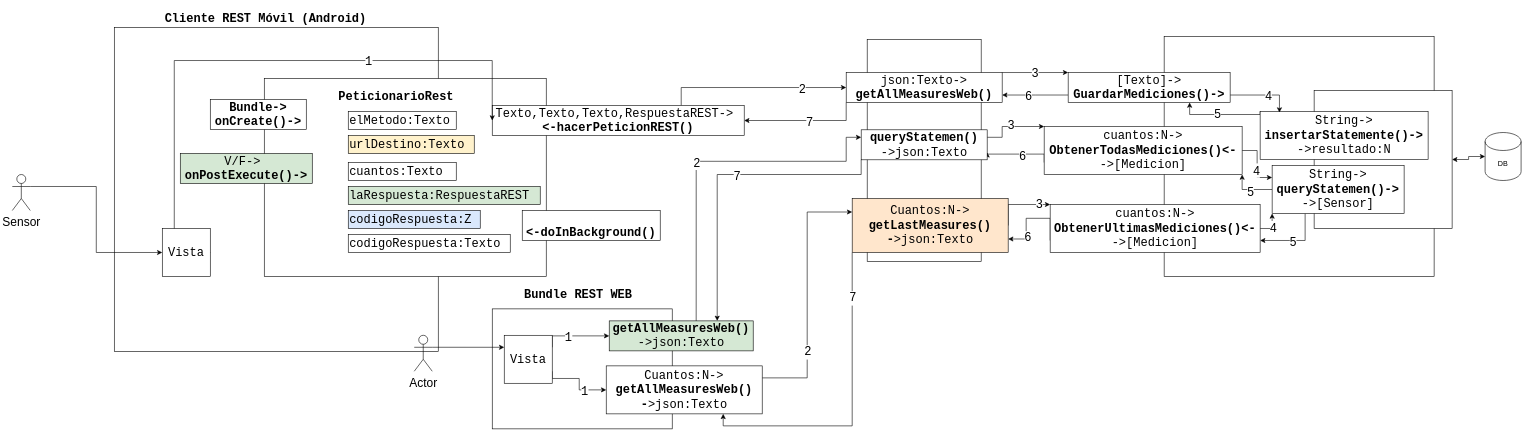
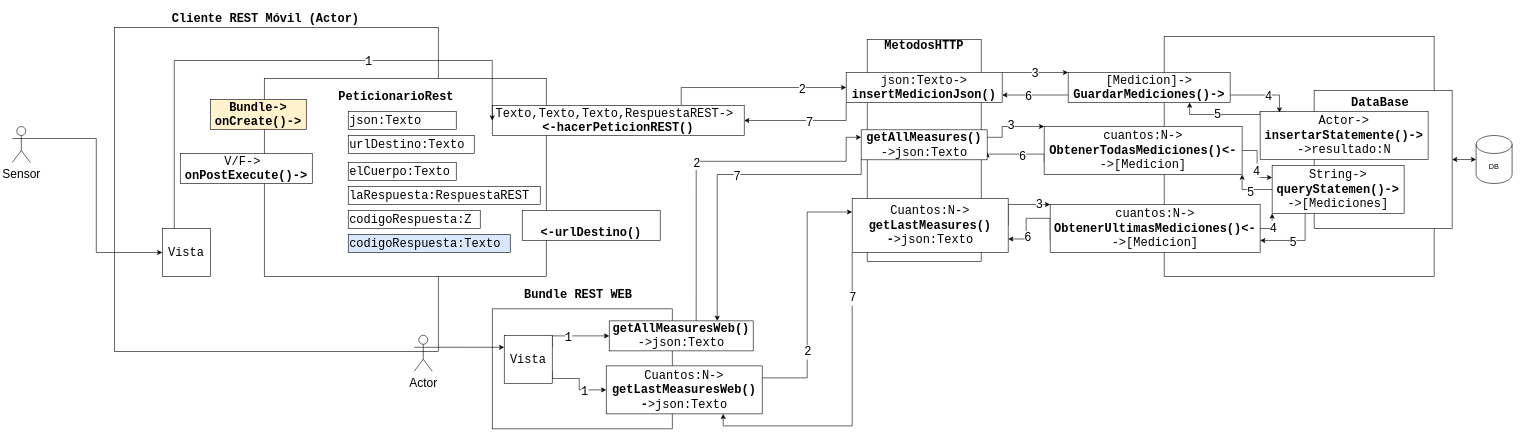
node "Cliente REST Móvil (Android)": label "Cliente REST Móvil (Android)" -> "Cliente REST Móvil (Actor)"
node "MetodosHTTP": added
node "json:Texto-> getAllMeasuresWeb()": label "json:Texto-> getAllMeasuresWeb()" -> "json:Texto-> insertMedicionJson()"
node "[Texto]-> GuardarMediciones()->": label "[Texto]-> GuardarMediciones()->" -> "[Medicion]-> GuardarMediciones()->"
node "DataBase": added
node "Bundle-> onCreate()->": fillcolor #ffffff -> #fff2cc
node "elMetodo:Texto": label "elMetodo:Texto" -> "json:Texto"
node "String-> insertarStatemente()-> ->resultado:N": label "String-> insertarStatemente()-> ->resultado:N" -> "Actor-> insertarStatemente()-> ->resultado:N"
node "urlDestino:Texto": fillcolor #fff2cc -> #ffffff
node "queryStatemen() ->json:Texto": label "queryStatemen() ->json:Texto" -> "getAllMeasures() ->json:Texto"
node "DB": moved (1503, 156) -> (1494, 159)
node "V/F-> onPostExecute()->": fillcolor #d5e8d4 -> #ffffff
node "cuantos:Texto": label "cuantos:Texto" -> "elCuerpo:Texto"
node "String-> queryStatemen()-> ->[Sensor]": label "String-> queryStatemen()-> ->[Sensor]" -> "String-> queryStatemen()-> ->[Mediciones]"
node "Sensor": moved (21, 192) -> (21, 144)
node "laRespuesta:RespuestaREST": fillcolor #d5e8d4 -> #ffffff
node "codigoRespuesta:Z": fillcolor #dae8fc -> #ffffff
node "<-doInBackground()": label "<-doInBackground()" -> "<-urlDestino()"
node "Cuantos:N-> getLastMeasures() ->json:Texto": fillcolor #ffe6cc -> #ffffff
node "codigoRespuesta:Texto": fillcolor #ffffff -> #dae8fc
node "getAllMeasuresWeb() ->json:Texto": fillcolor #d5e8d4 -> #ffffff
node "Cuantos:N-> getAllMeasuresWeb() ->json:Texto": label "Cuantos:N-> getAllMeasuresWeb() ->json:Texto" -> "Cuantos:N-> getLastMeasuresWeb() ->json:Texto"
